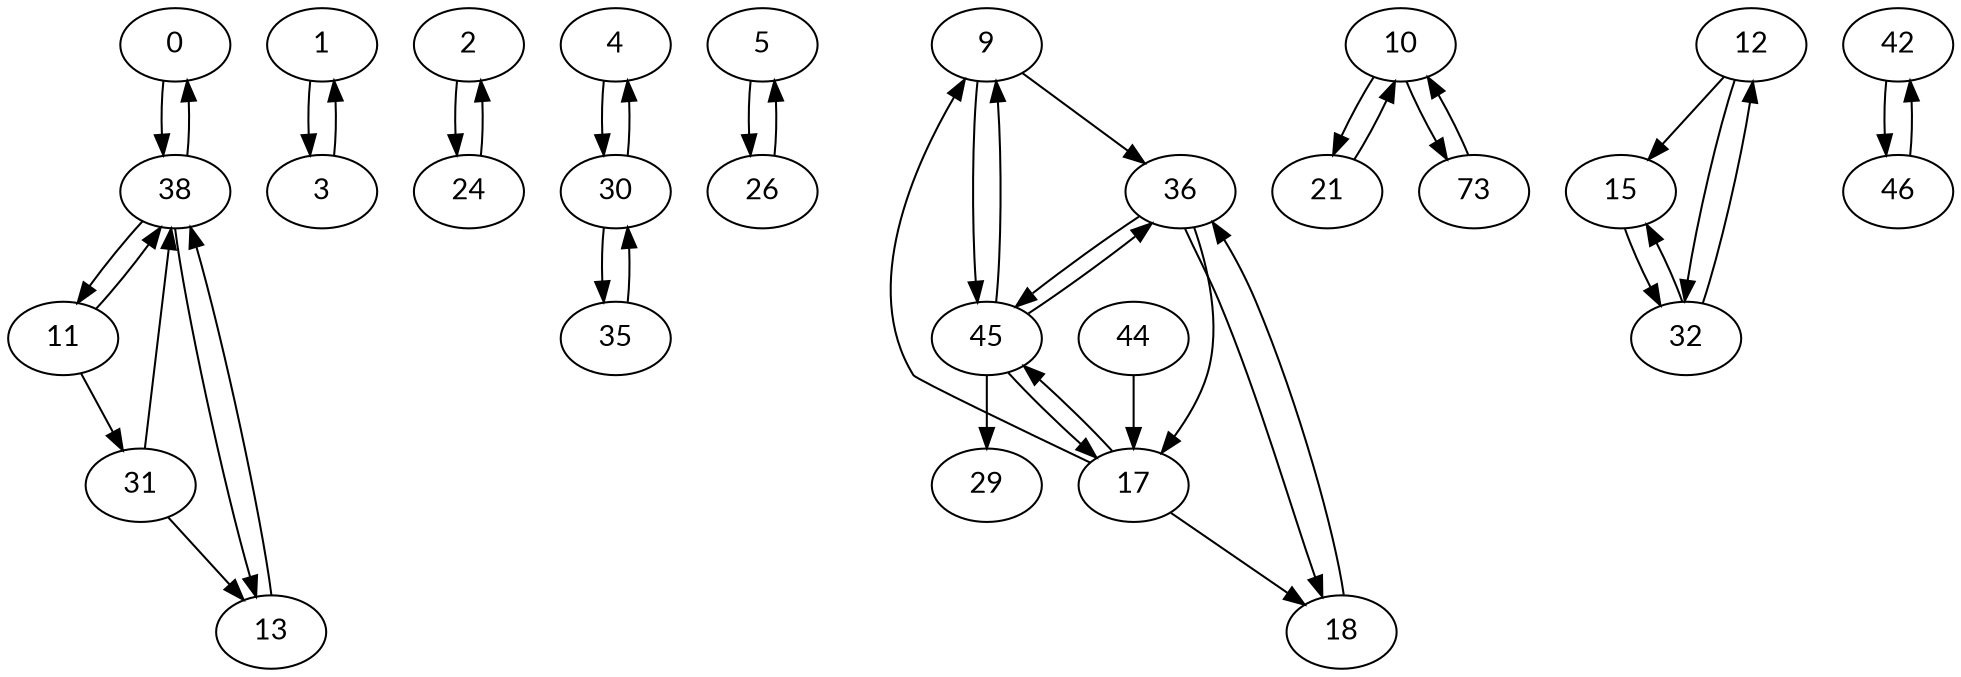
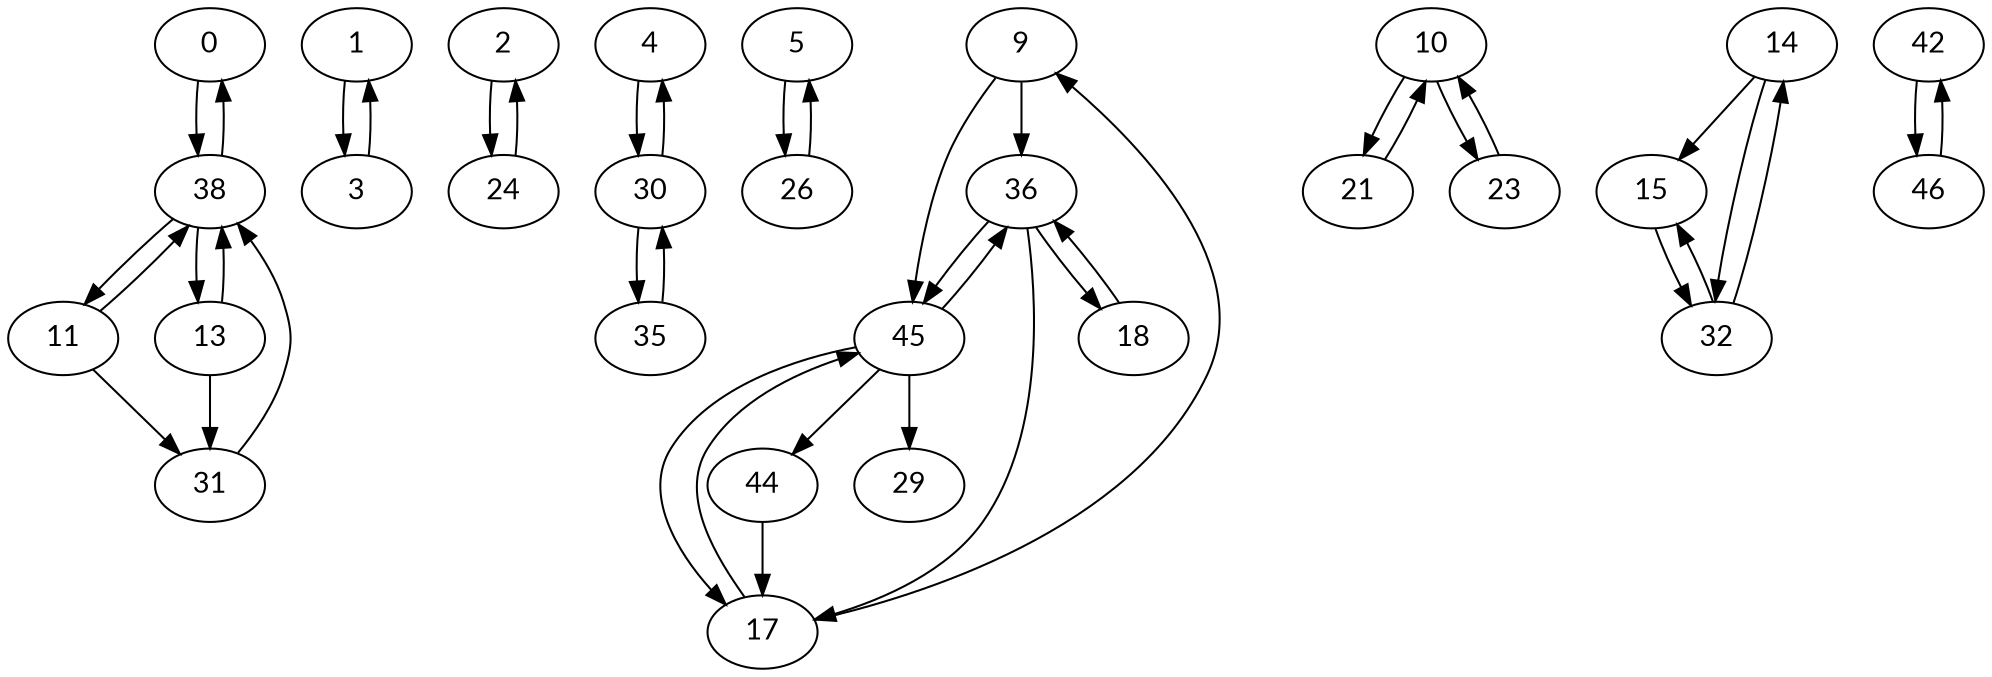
node "12": label "12" -> "14"
node "73": label "73" -> "23"
edge "45" -> "9": now "45" -> "44"
edge "31" -> "13": reversed
edge "17" -> "18": removed
